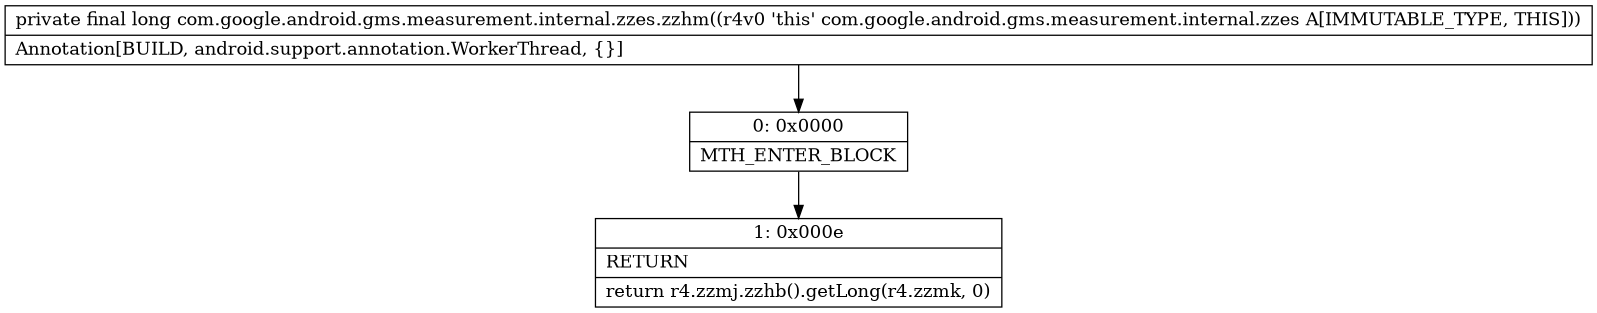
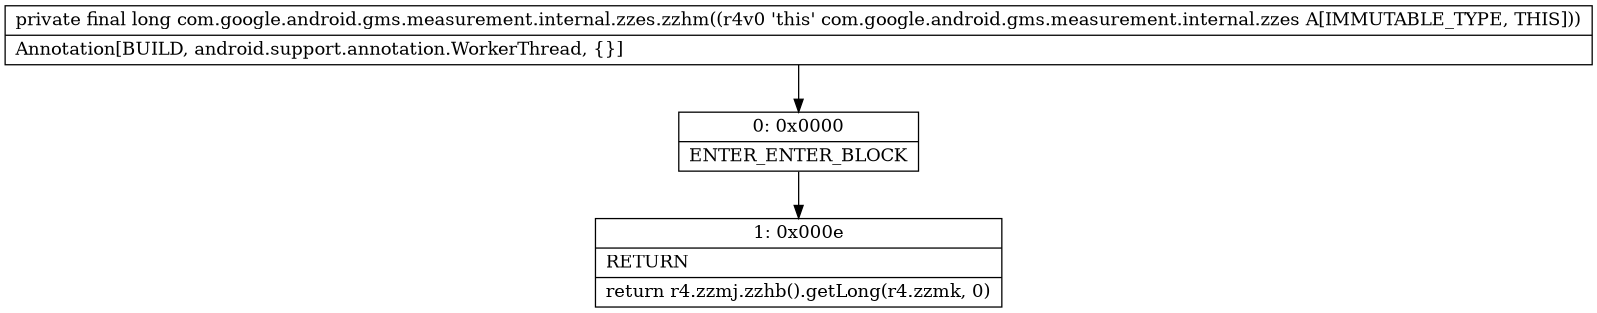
node "0: 0x0000": text "MTH_ENTER_BLOCK" -> "ENTER_ENTER_BLOCK"
